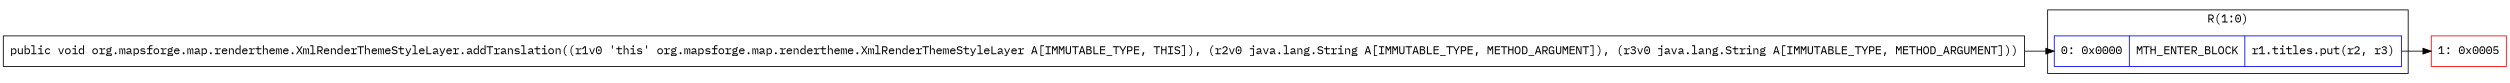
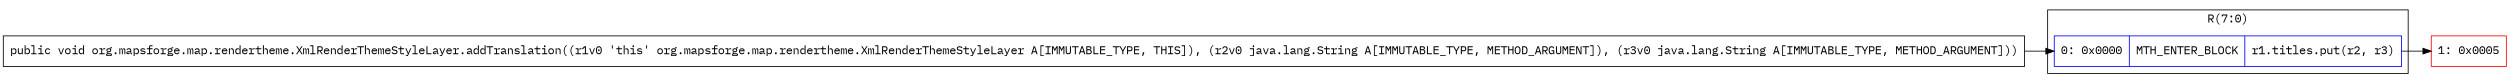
cluster "R(1:0)": label "R(1:0)" -> "R(7:0)"
